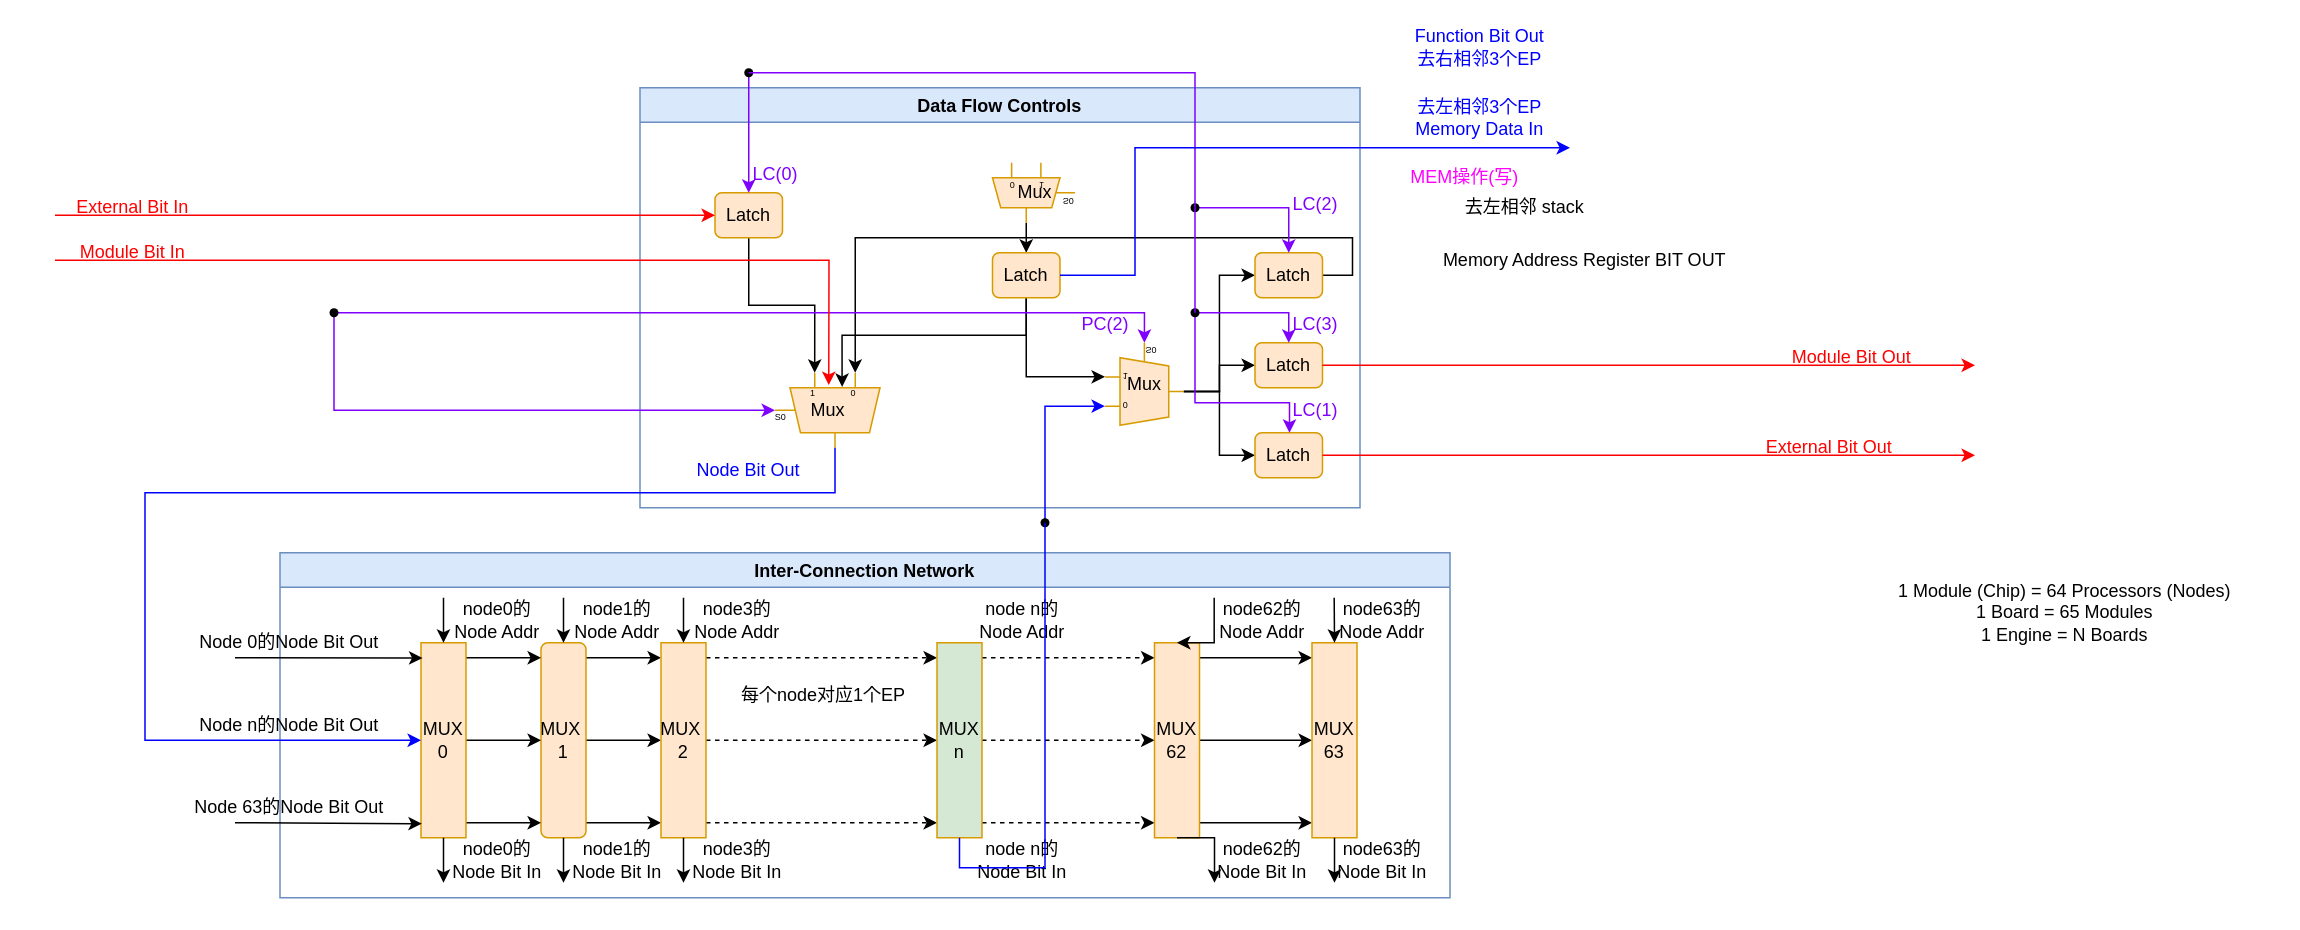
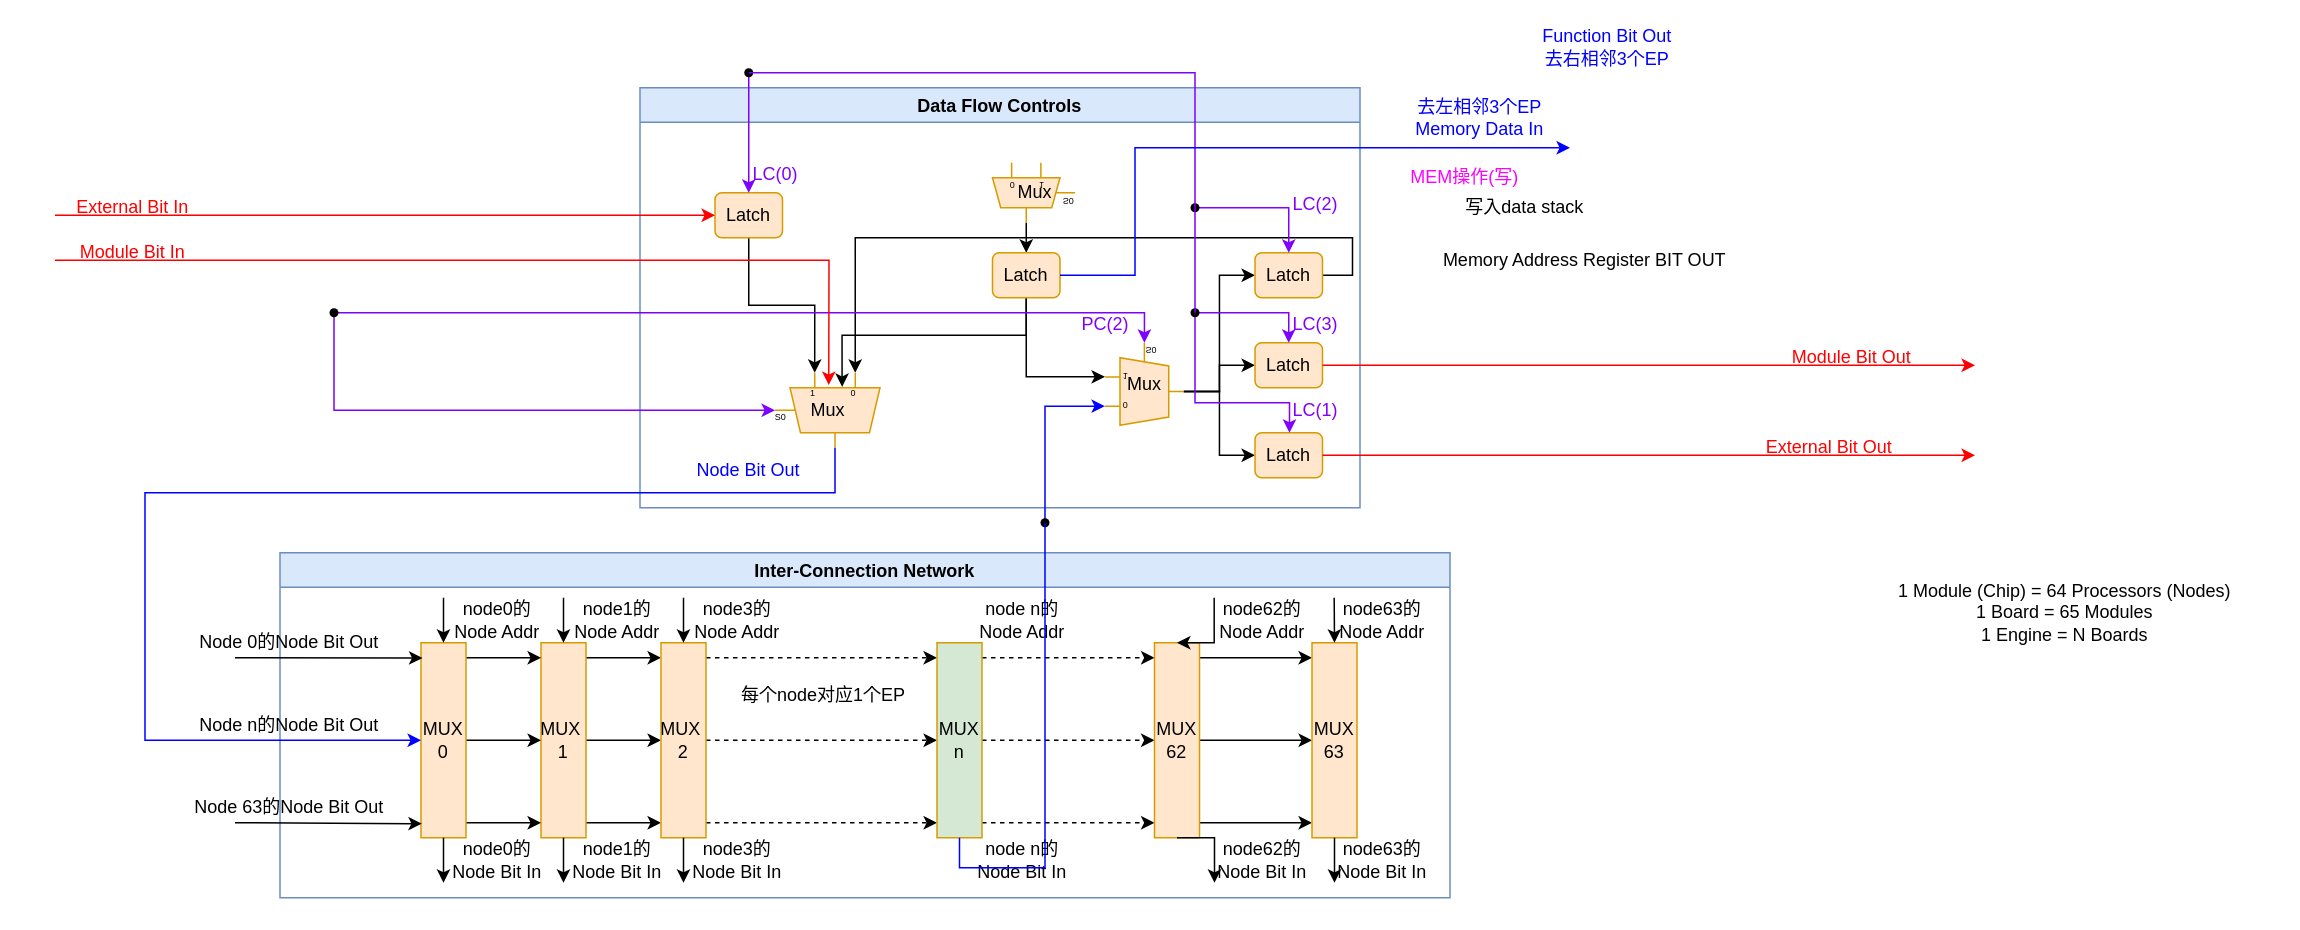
node "Function Bit Out 去右相邻3个EP": moved (1480, 47) -> (1607, 47)
node "去左相邻 stack": label "去左相邻 stack" -> "写入data stack"
node "MUX 1": shape rounded rectangle -> rectangle
